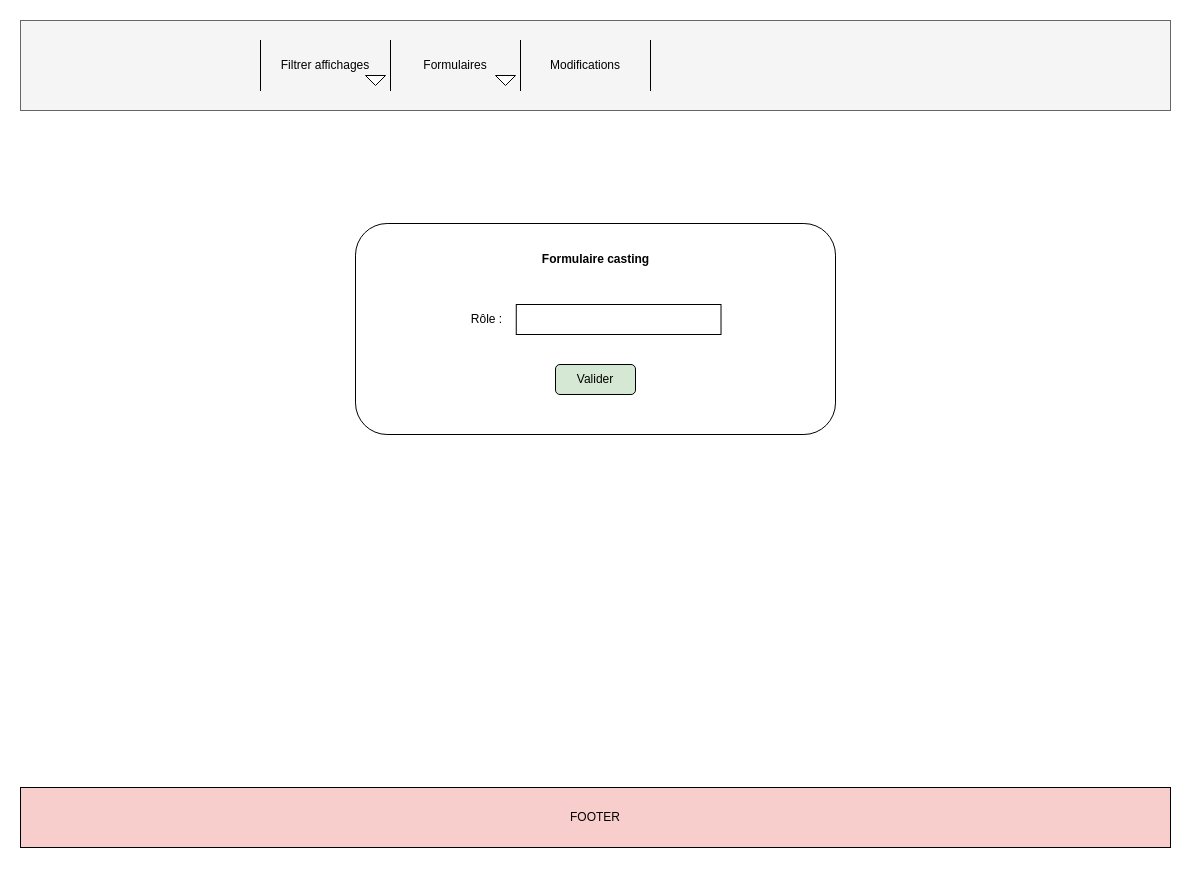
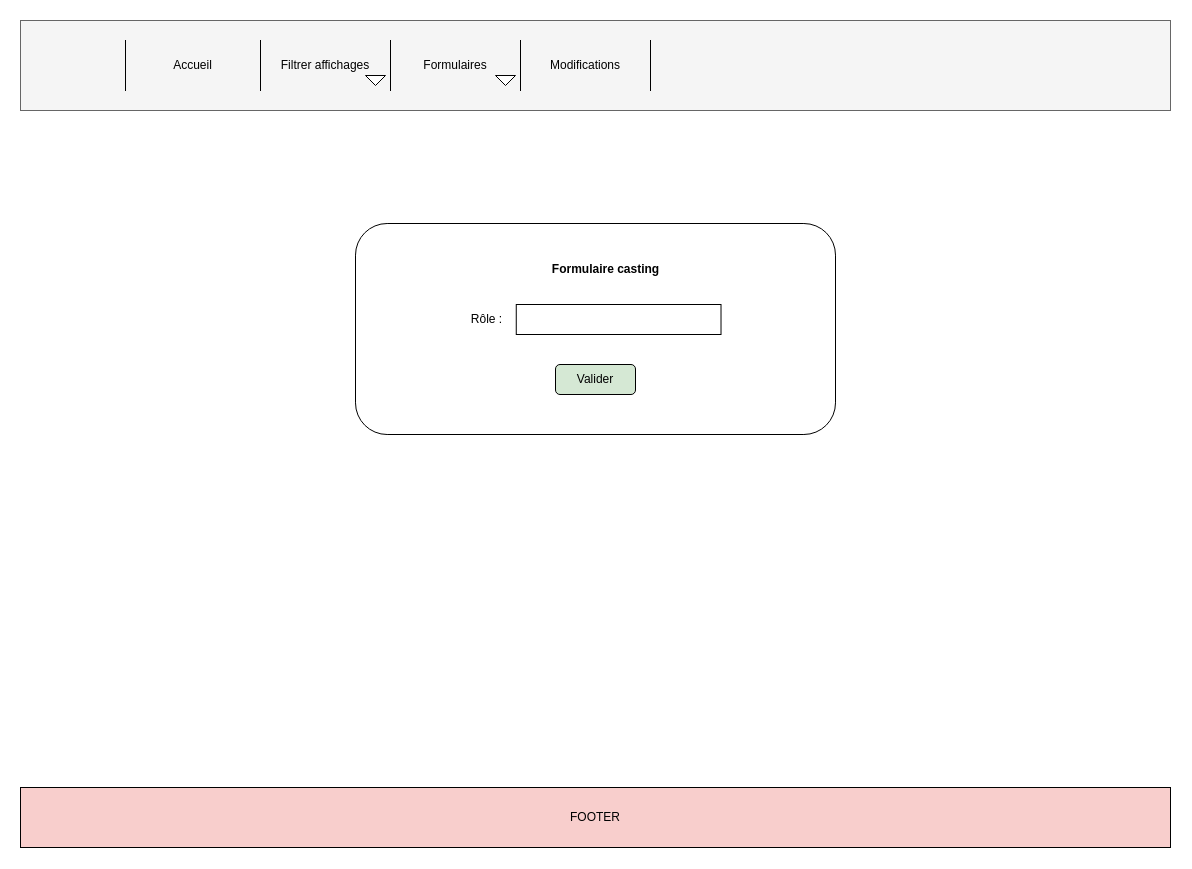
node "Accueil": added
node "Formulaire casting": moved (596, 260) -> (606, 270)
